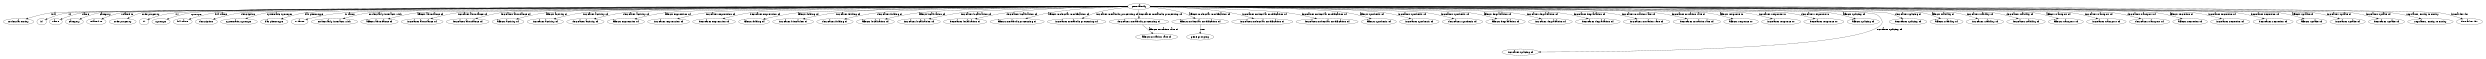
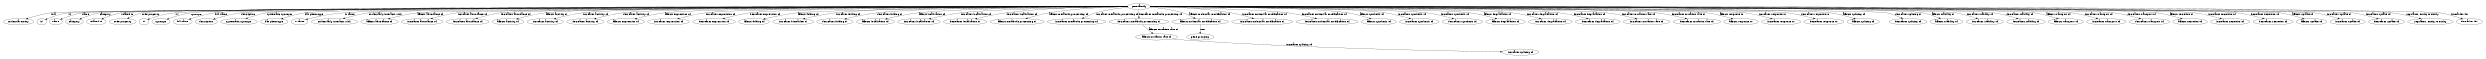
edge "gene family" -> "affects metabolic processing of": label "affects molecular modification of" -> "affects metabolic processing of"
edge "gene family" -> "increases splicing of": now "affects mutation rate of" -> "increases splicing of"
